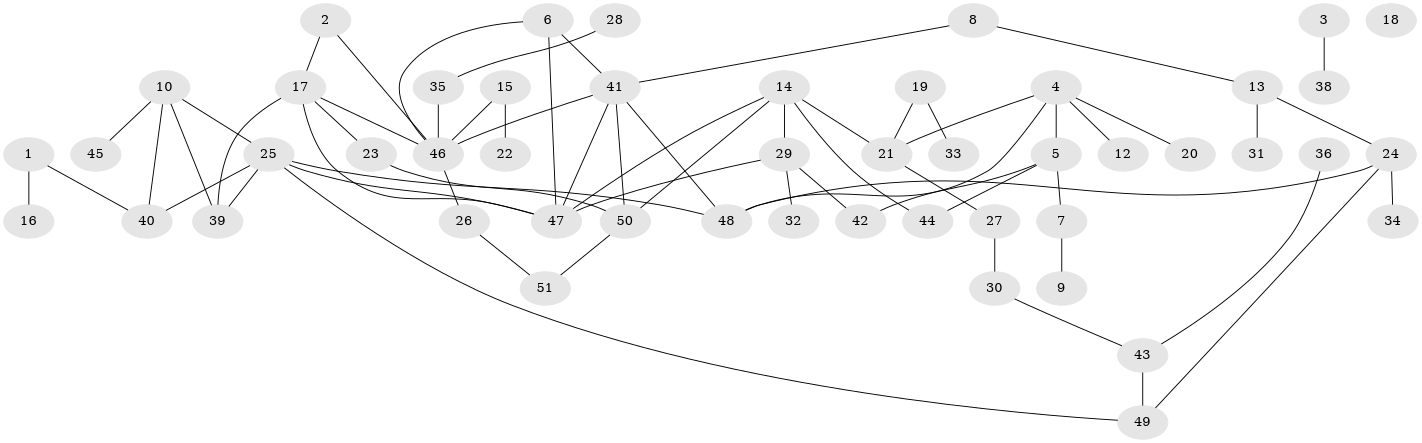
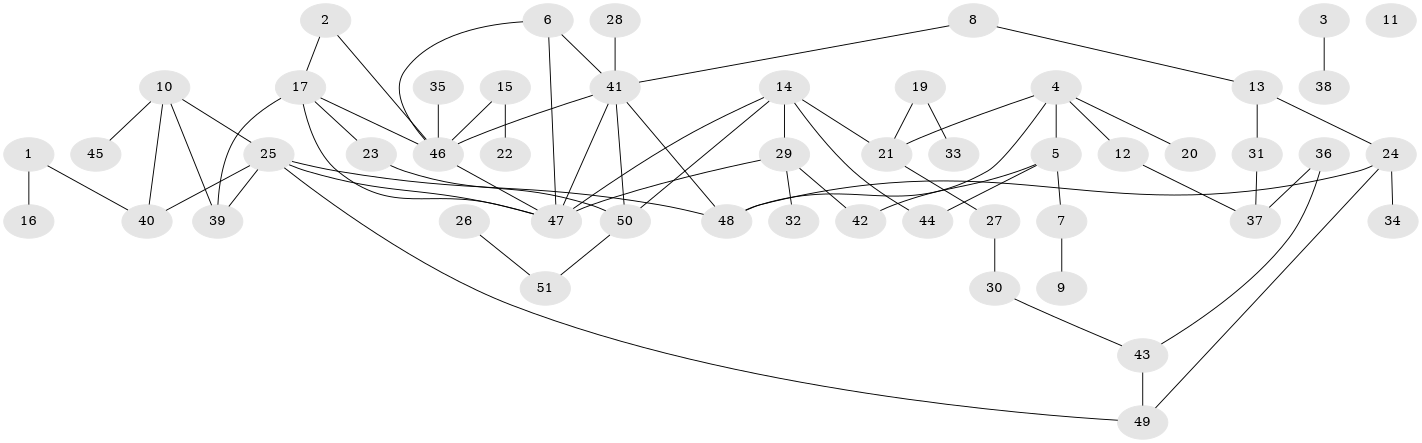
node "18": label "18" -> "11"
edge "28" -- "35": now "28" -- "41"
edge "46" -- "26": now "46" -- "47"
node "37": added
